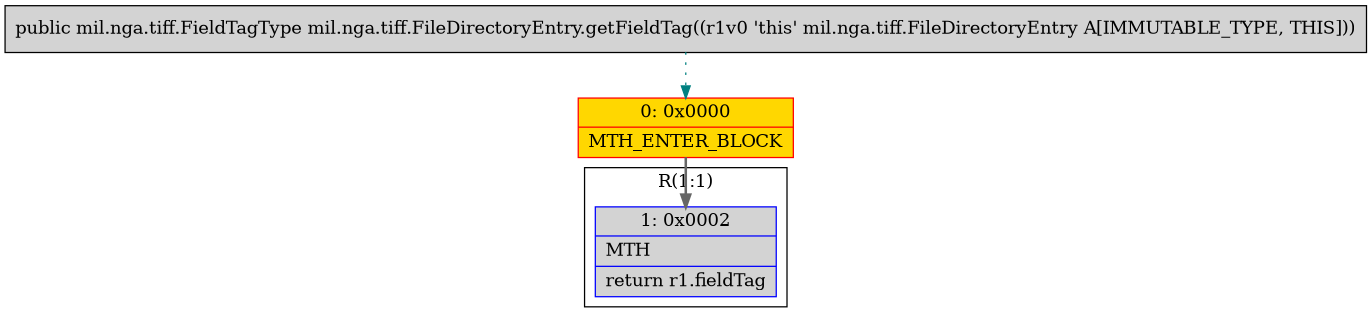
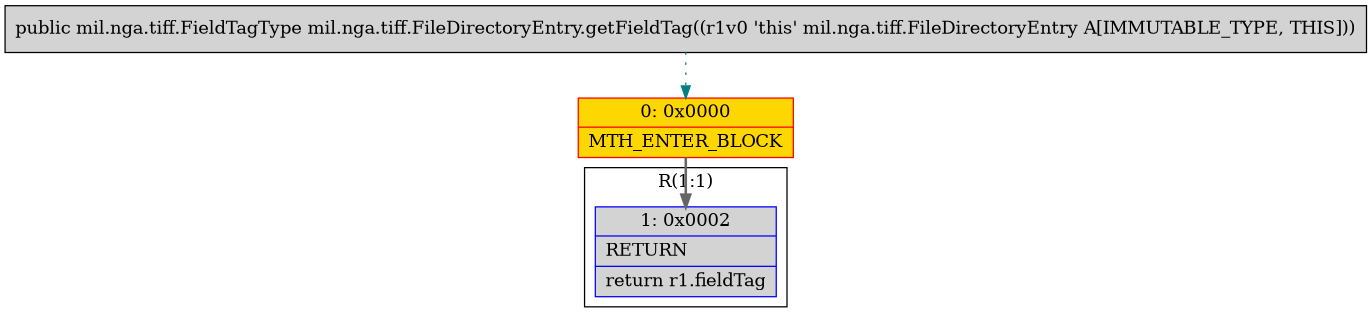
node "1: 0x0002": text "MTH" -> "RETURN"
